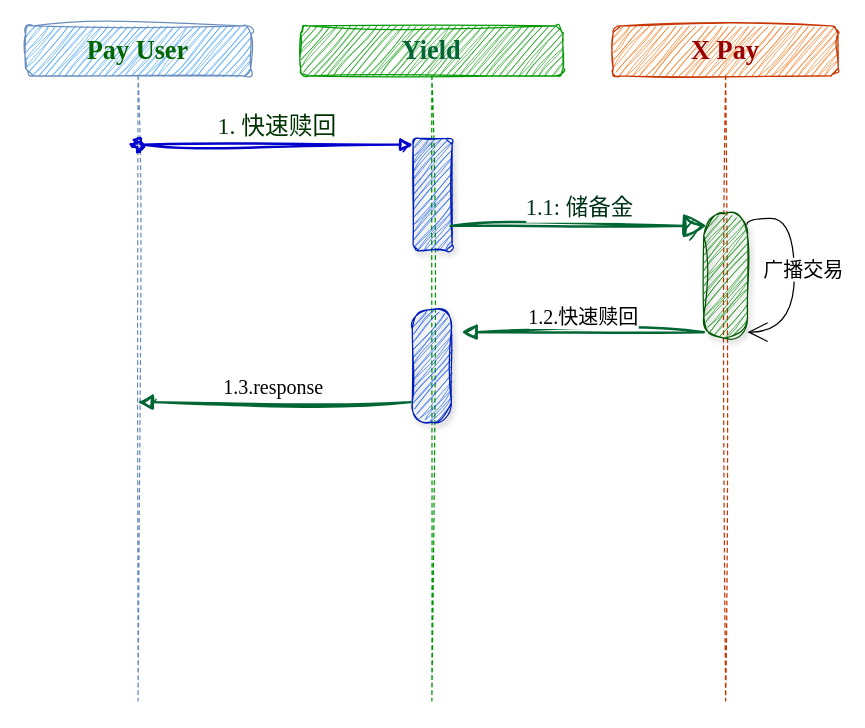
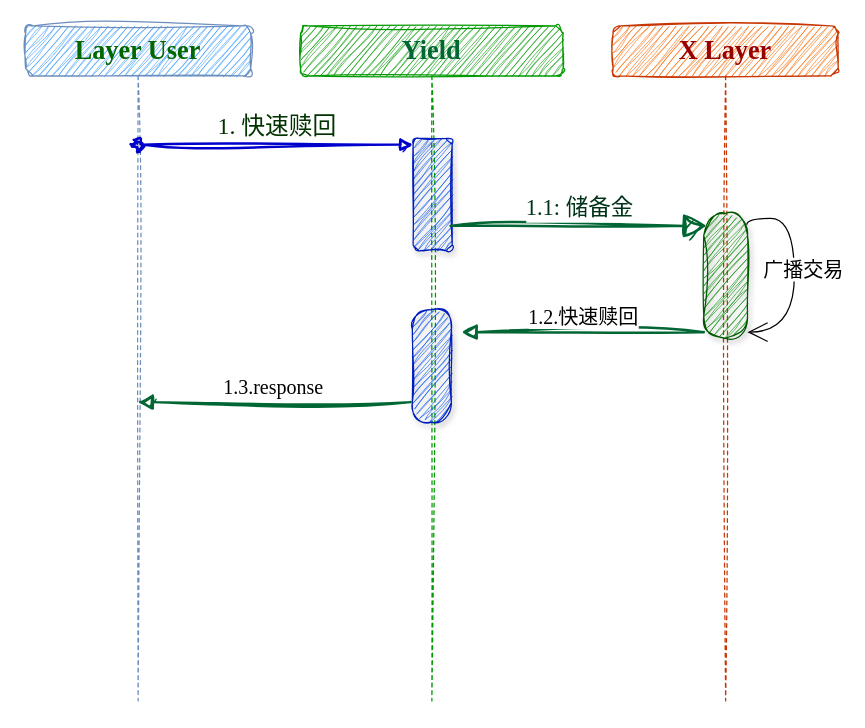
node "Pay User": label "Pay User" -> "Layer User"
node "X Pay": label "X Pay" -> "X Layer"
